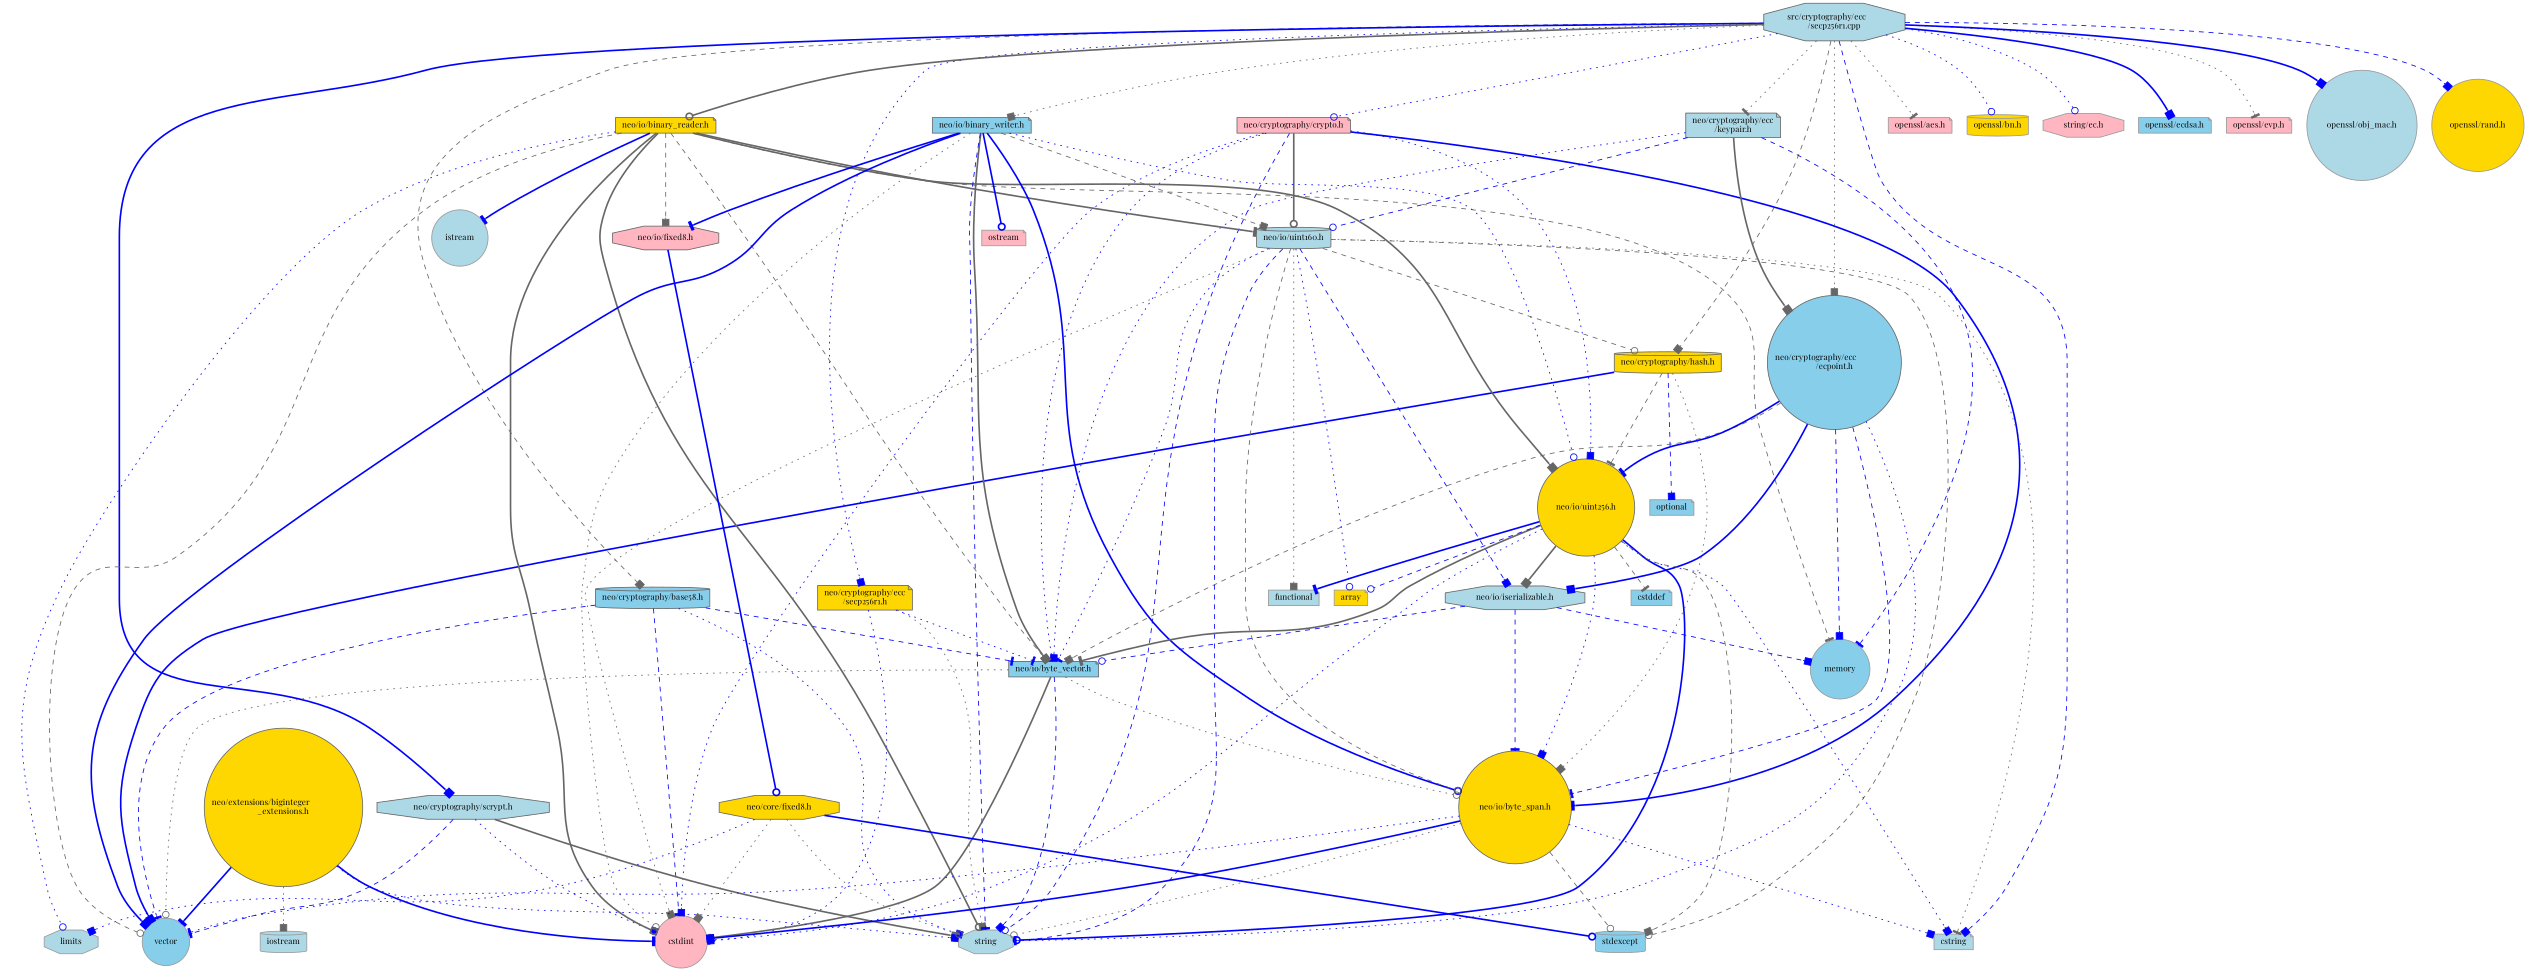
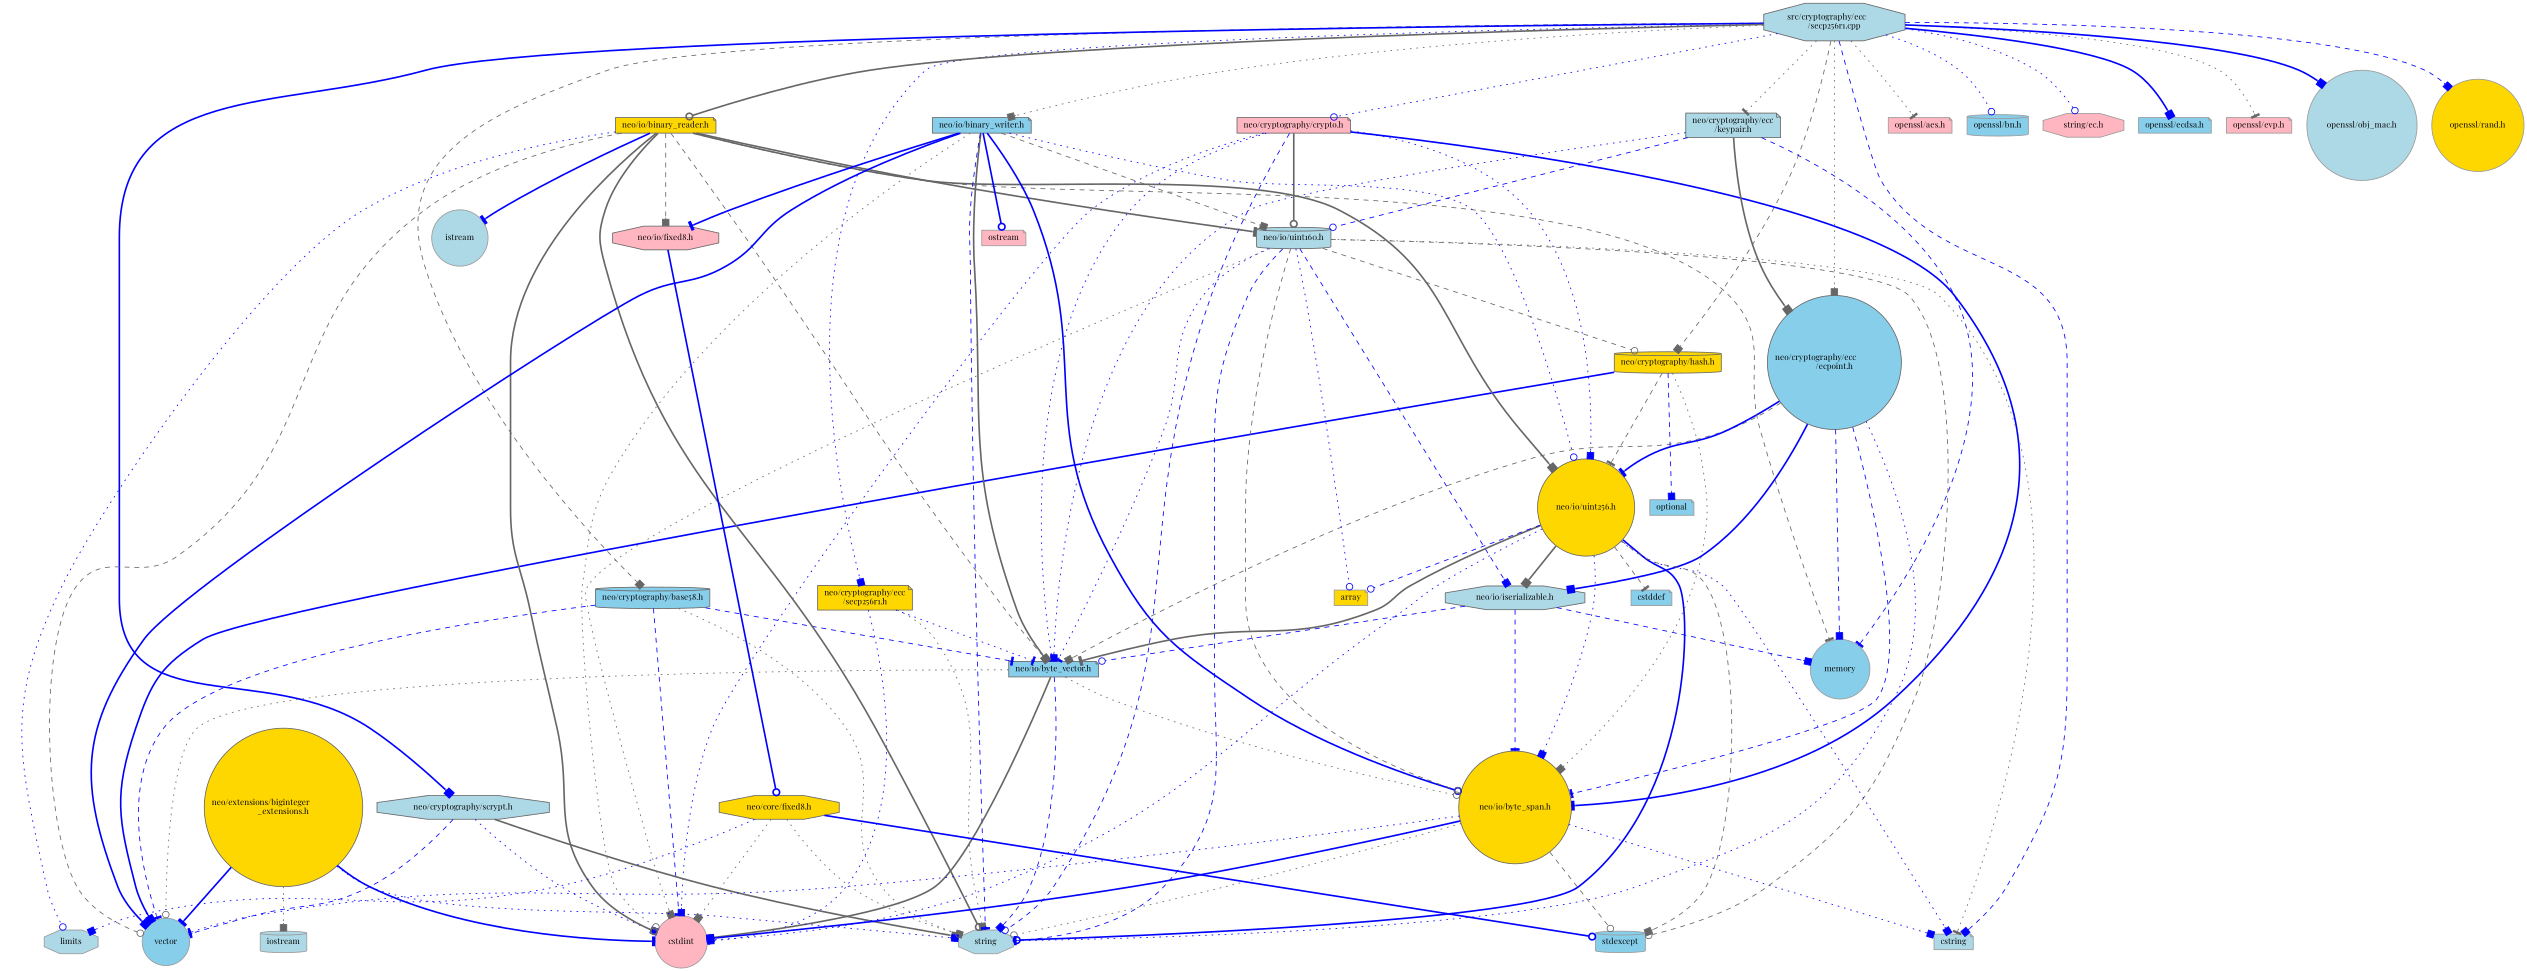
node "openssl/bn.h": fillcolor gold -> skyblue
node "functional": removed
edge "neo/cryptography/base58.h" -> "string": color blue -> gray40
